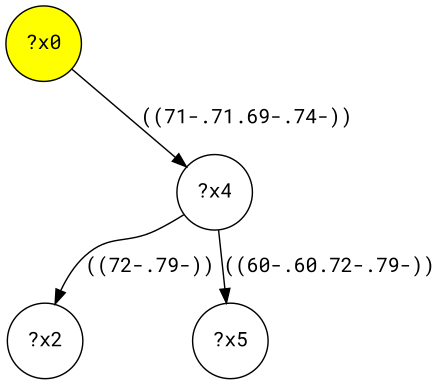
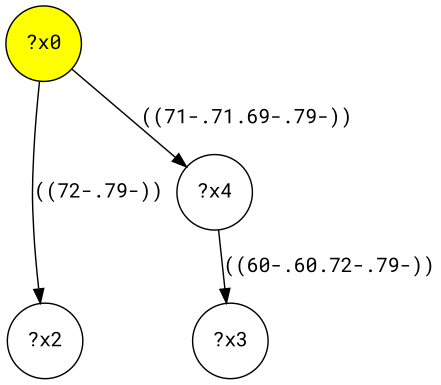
edge "?x0" -> "?x4": label "((71-.71.69-.74-))" -> "((71-.71.69-.79-))"
edge "?x4" -> "?x2": now "?x0" -> "?x2"
node "?x5": label "?x5" -> "?x3"
